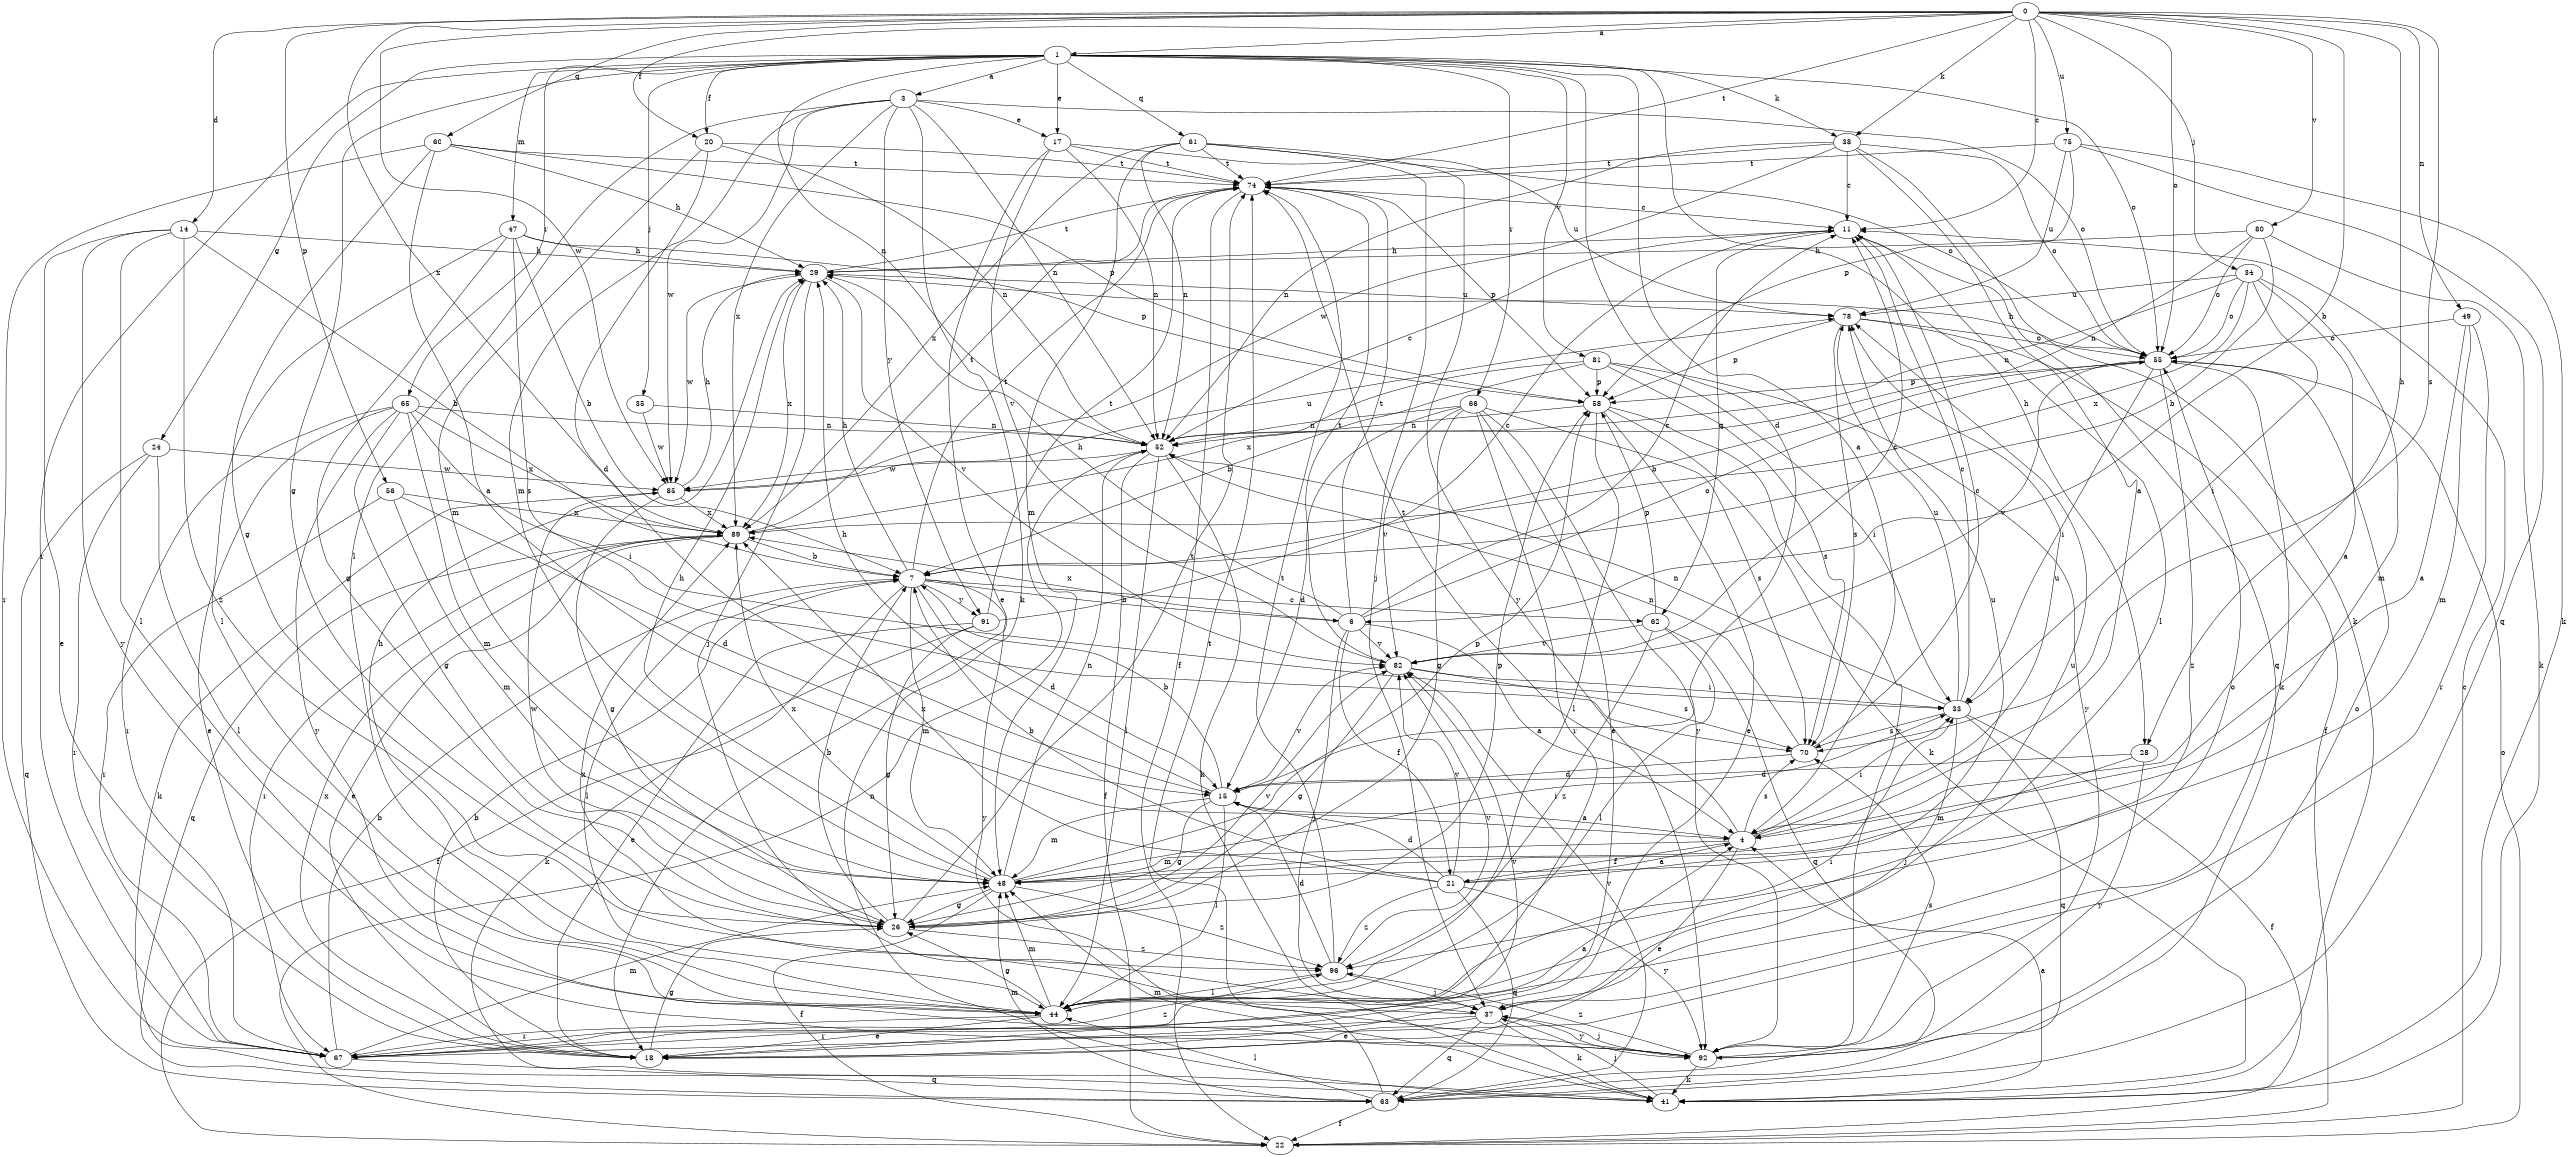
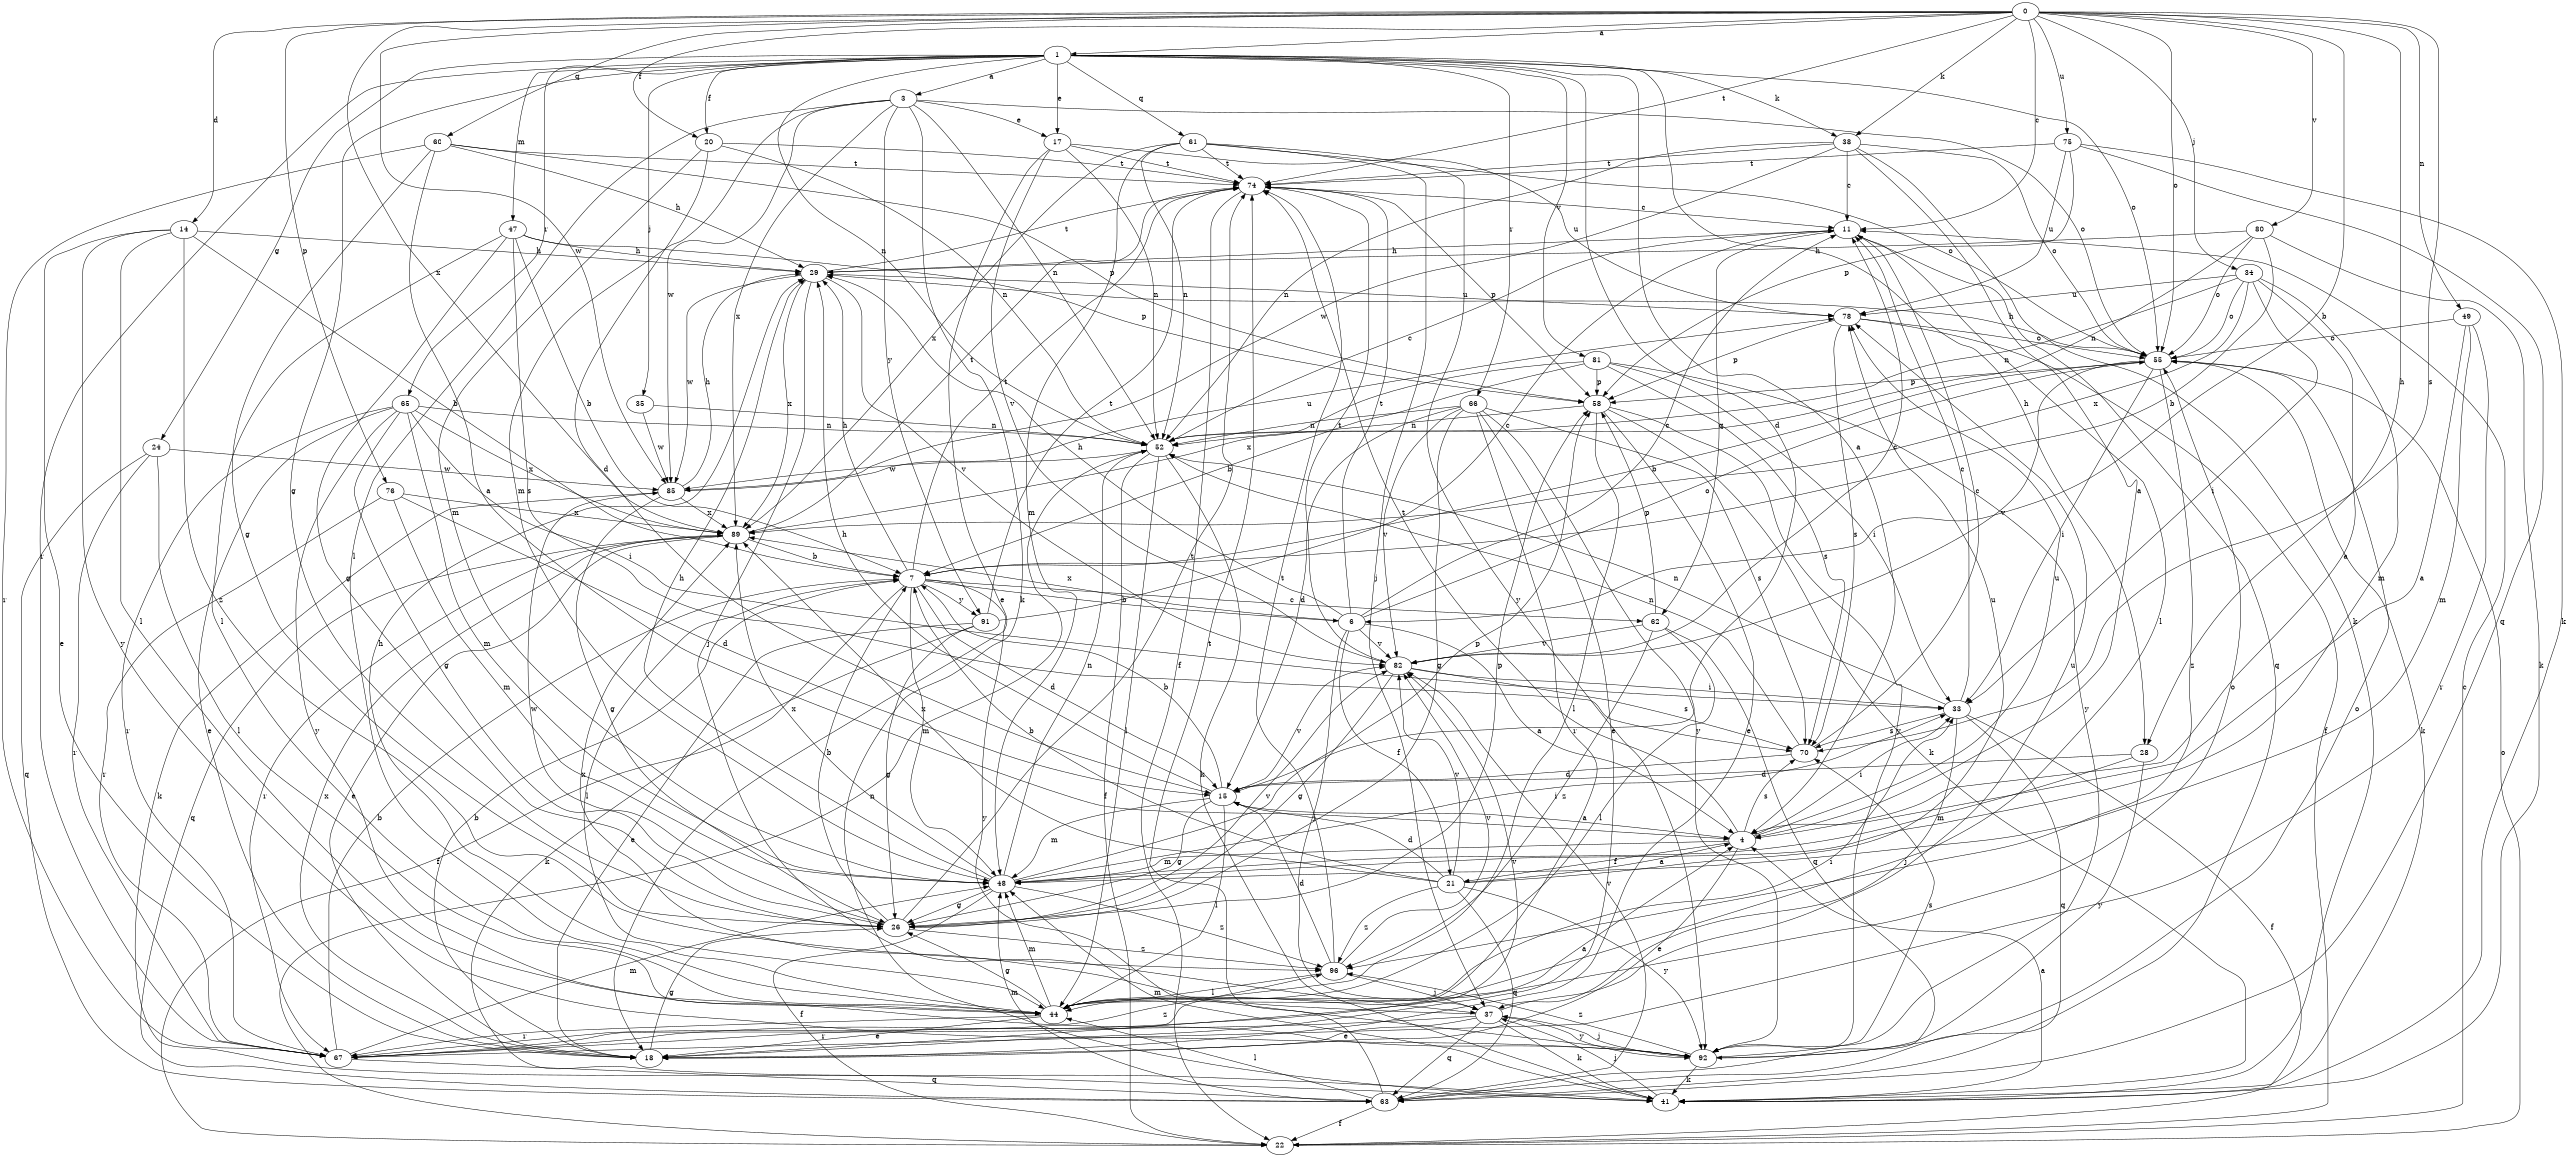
node "56": label "56" -> "76"
edge "33" -> "78": removed, label "u"
edge "55" -> "37": now "55" -> "41"
